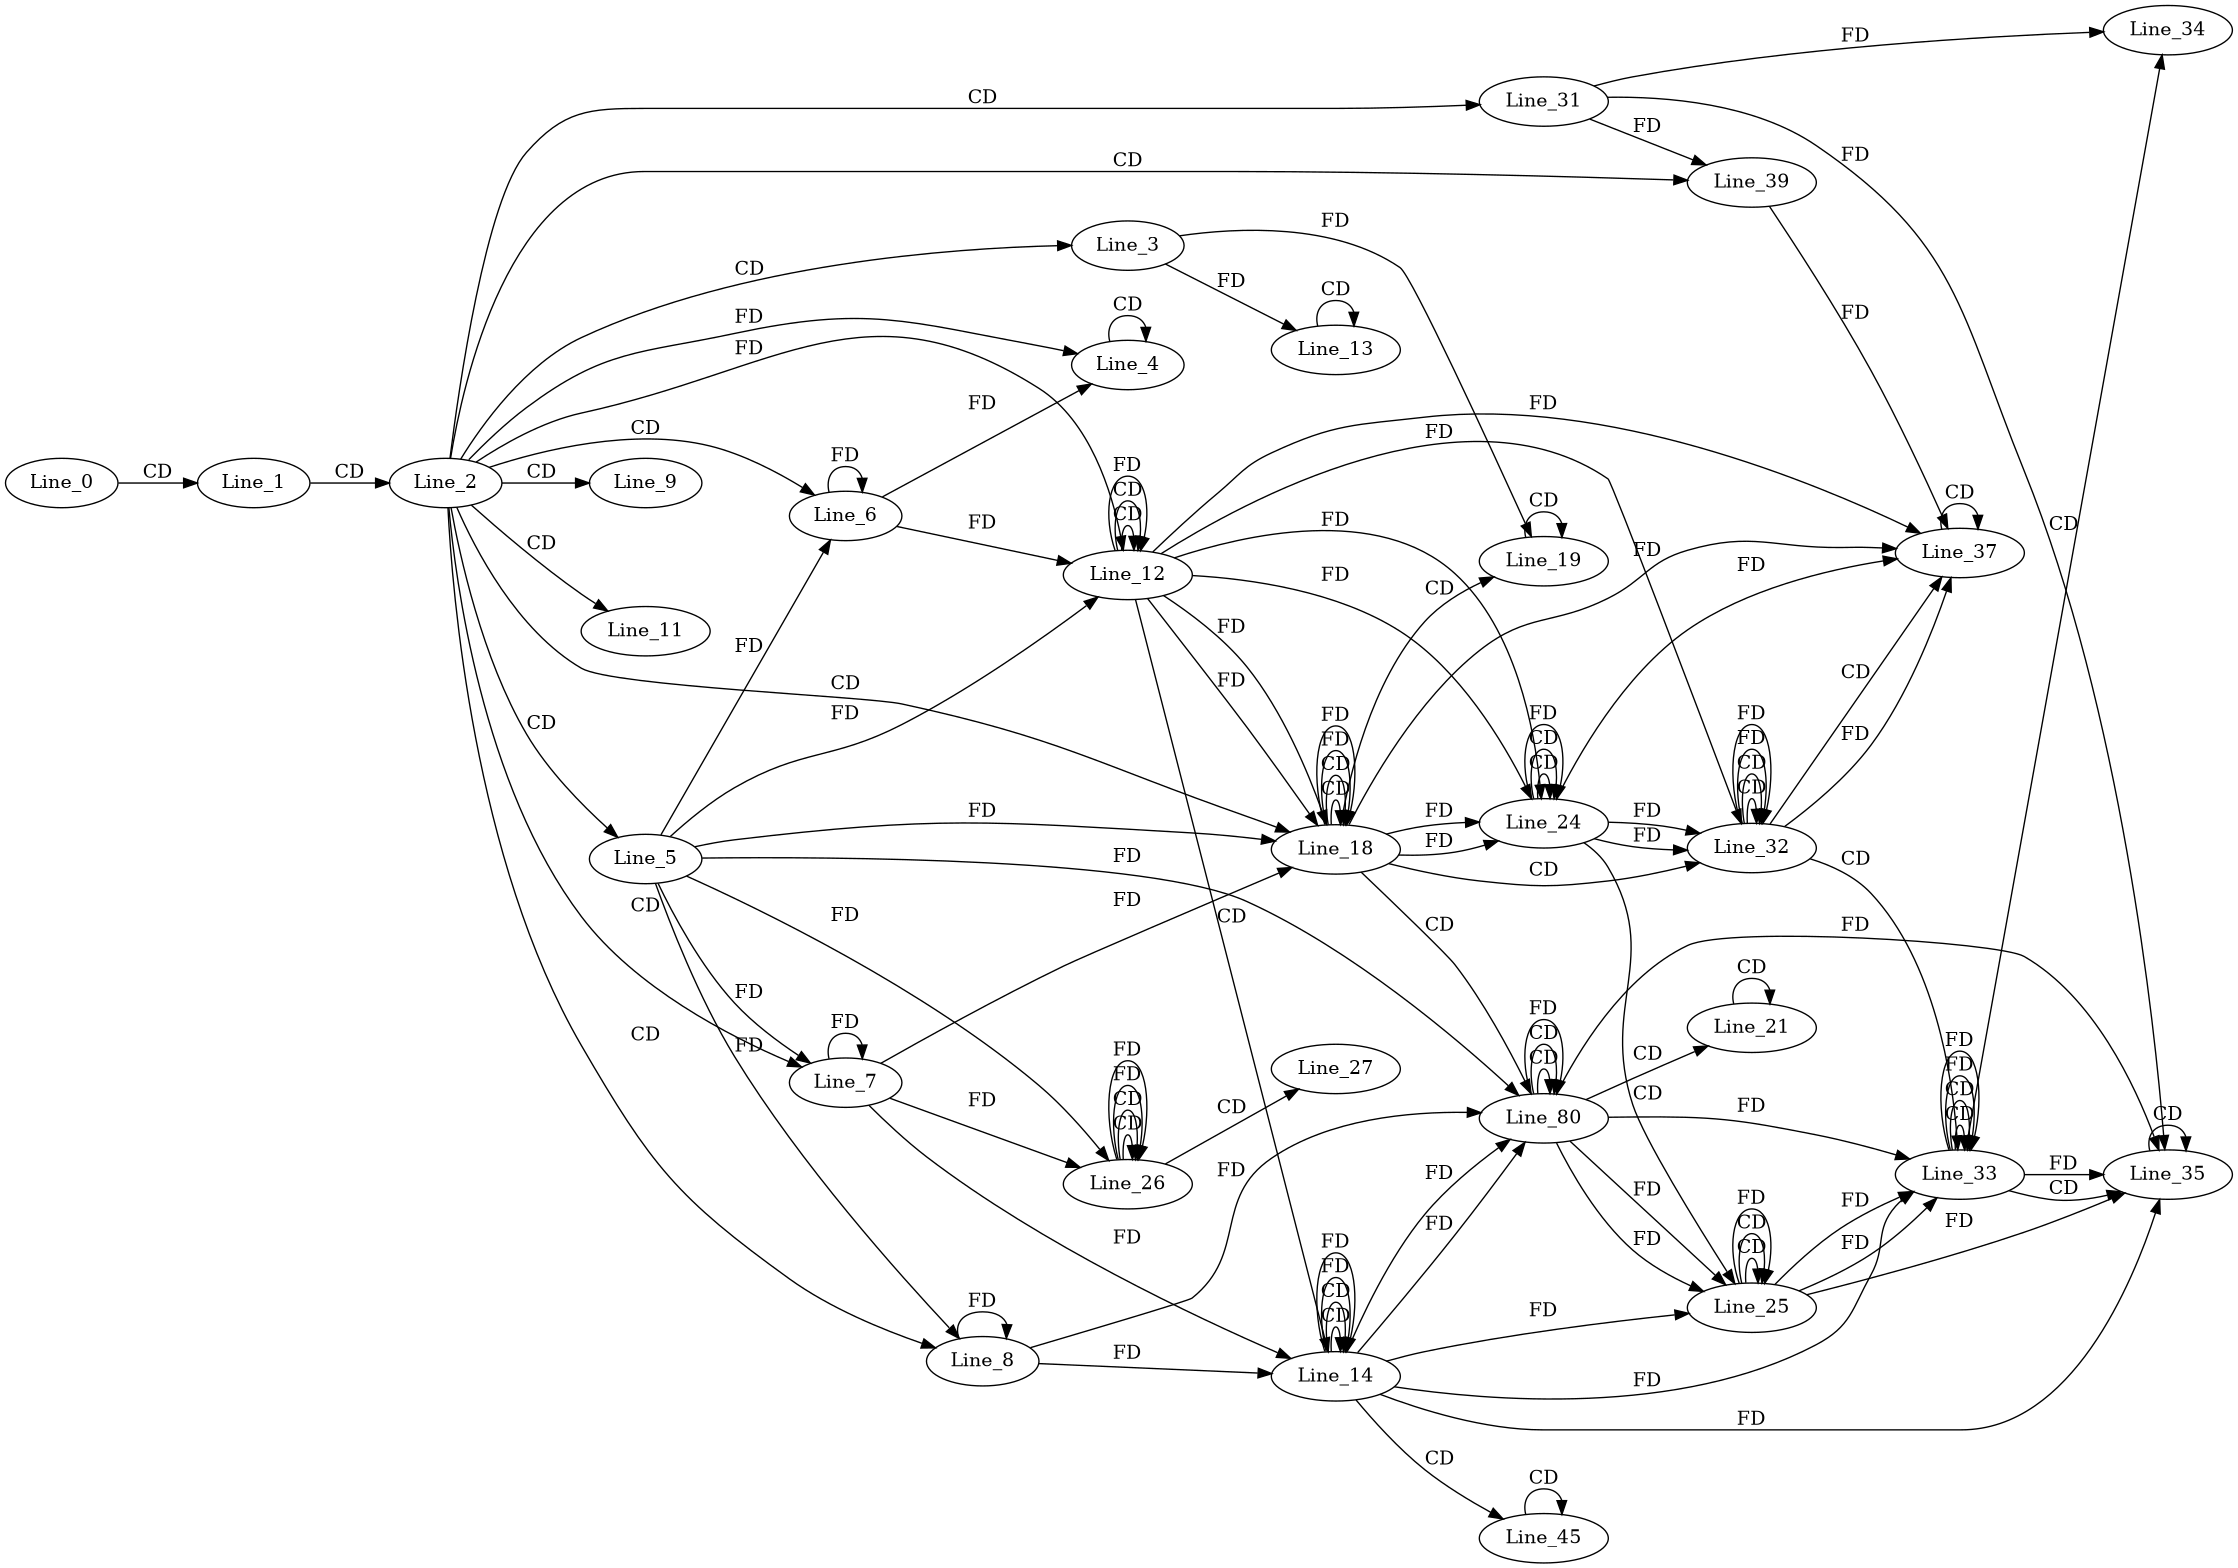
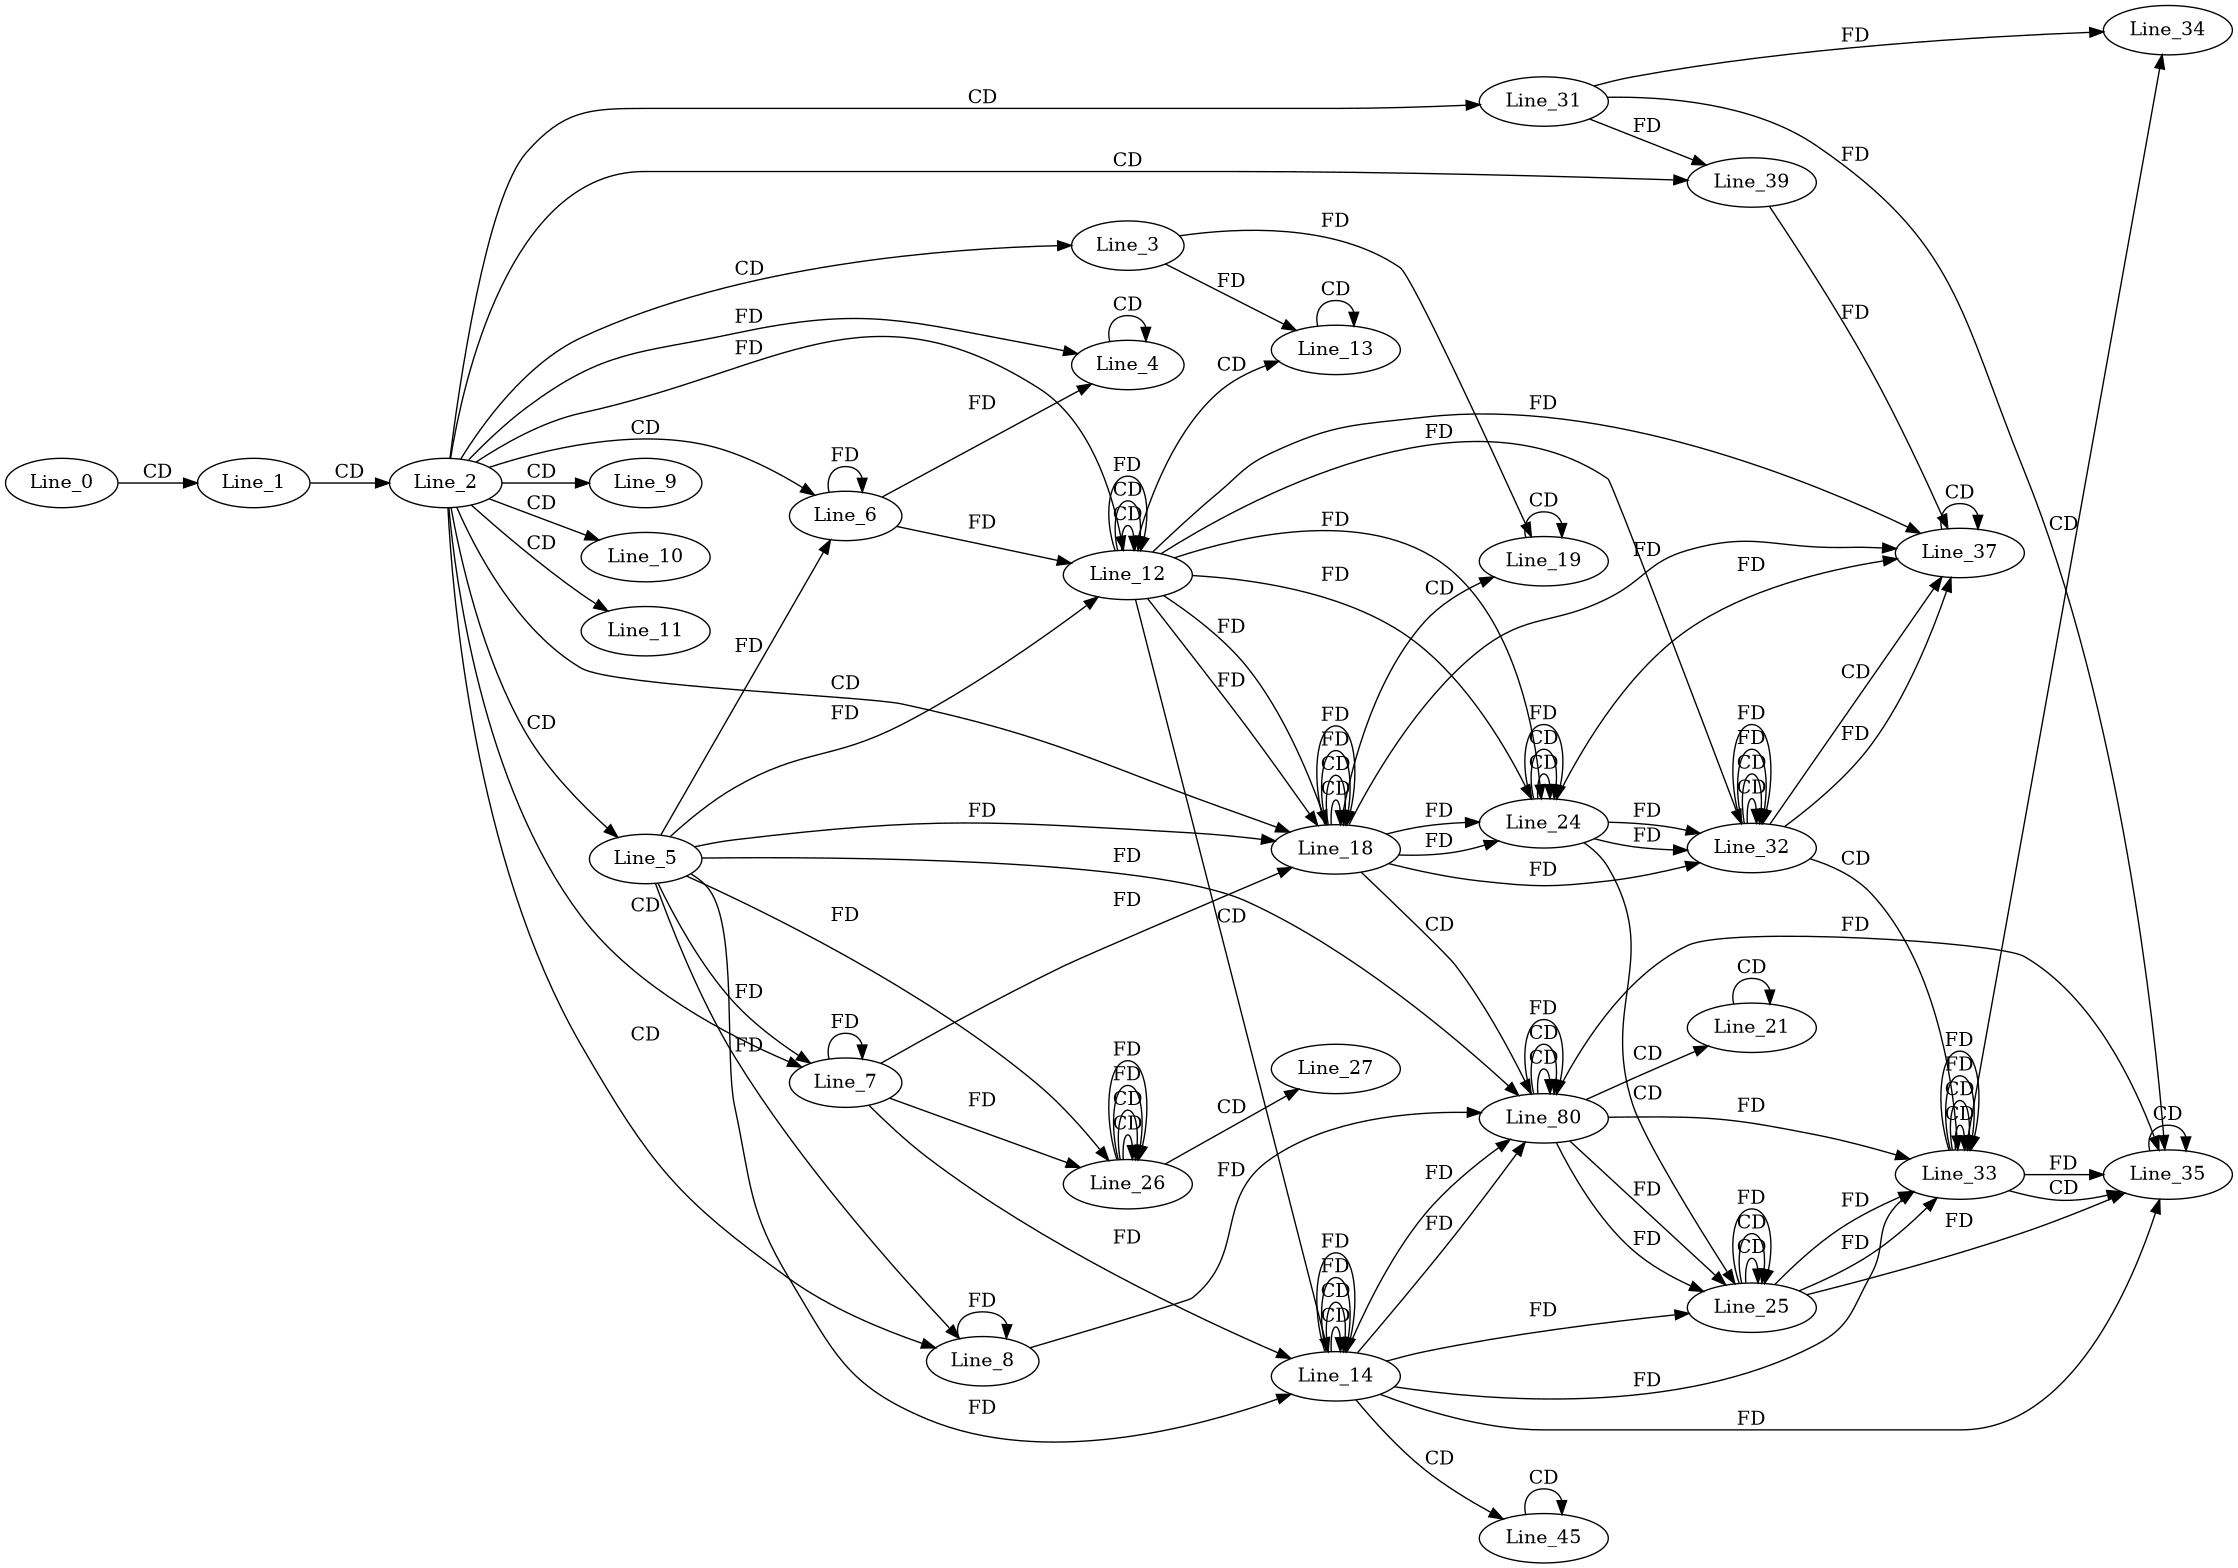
edge "Line_12" -> "Line_13": added, label "CD"
node "Line_10": added
edge "Line_18" -> "Line_32": label "CD" -> "FD"
edge "Line_8" -> "Line_14": now "Line_5" -> "Line_14"
